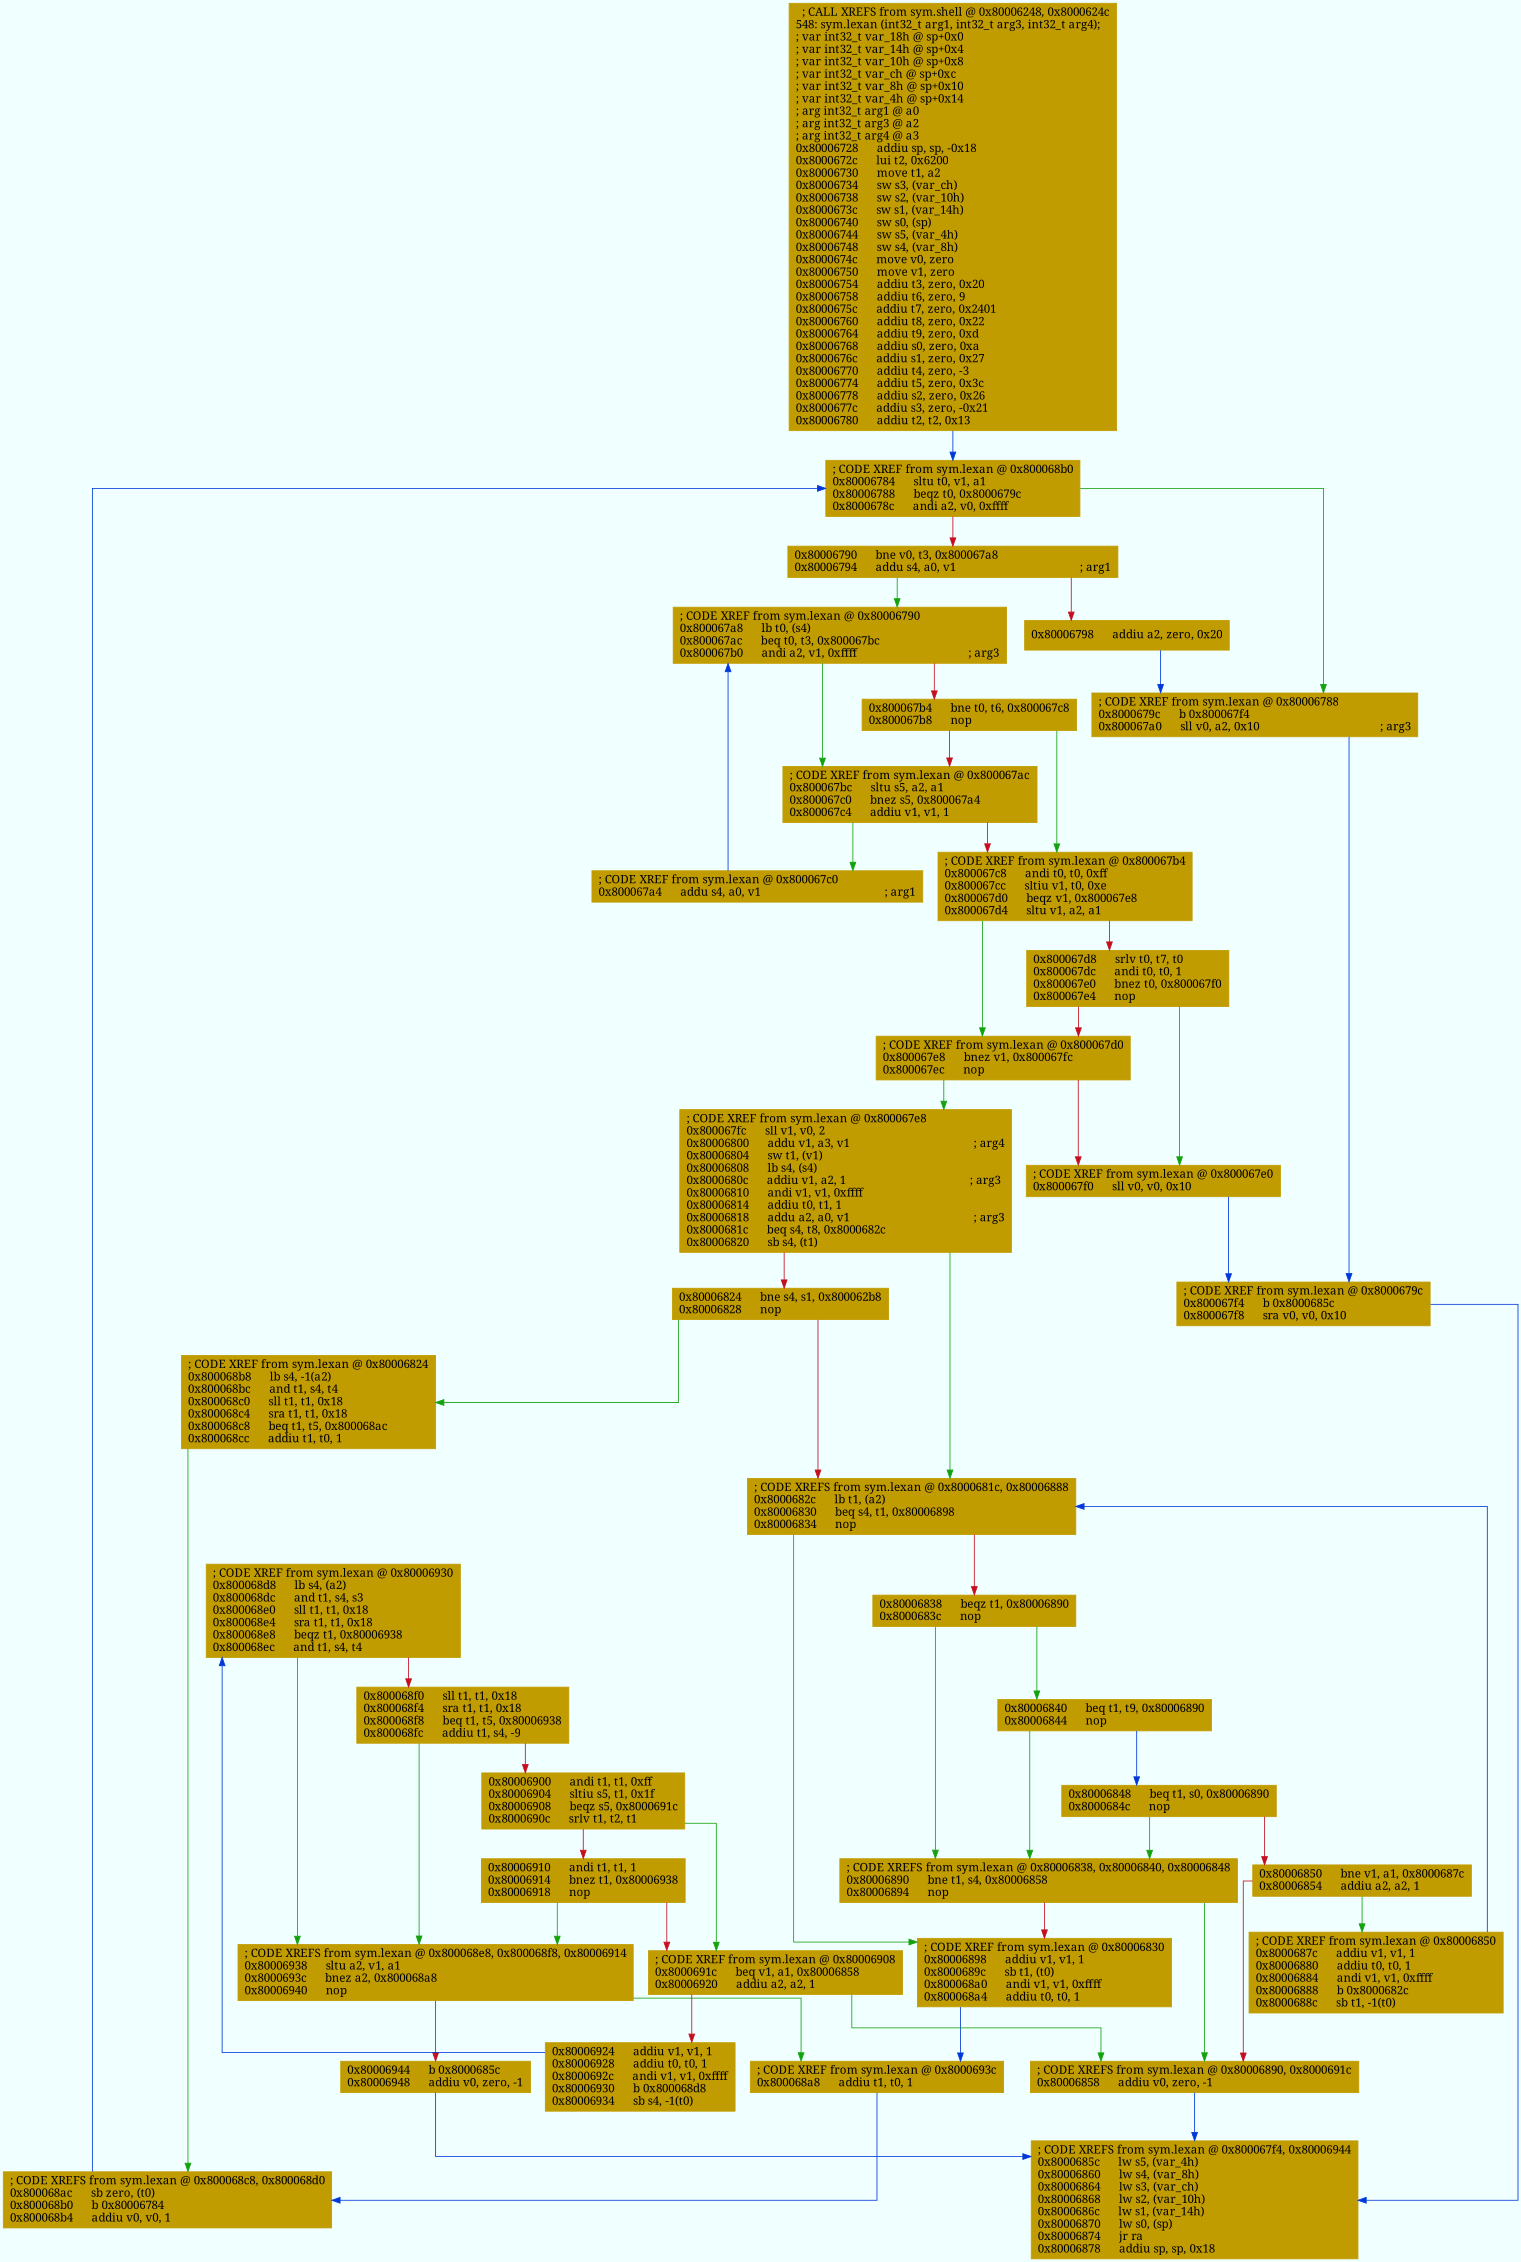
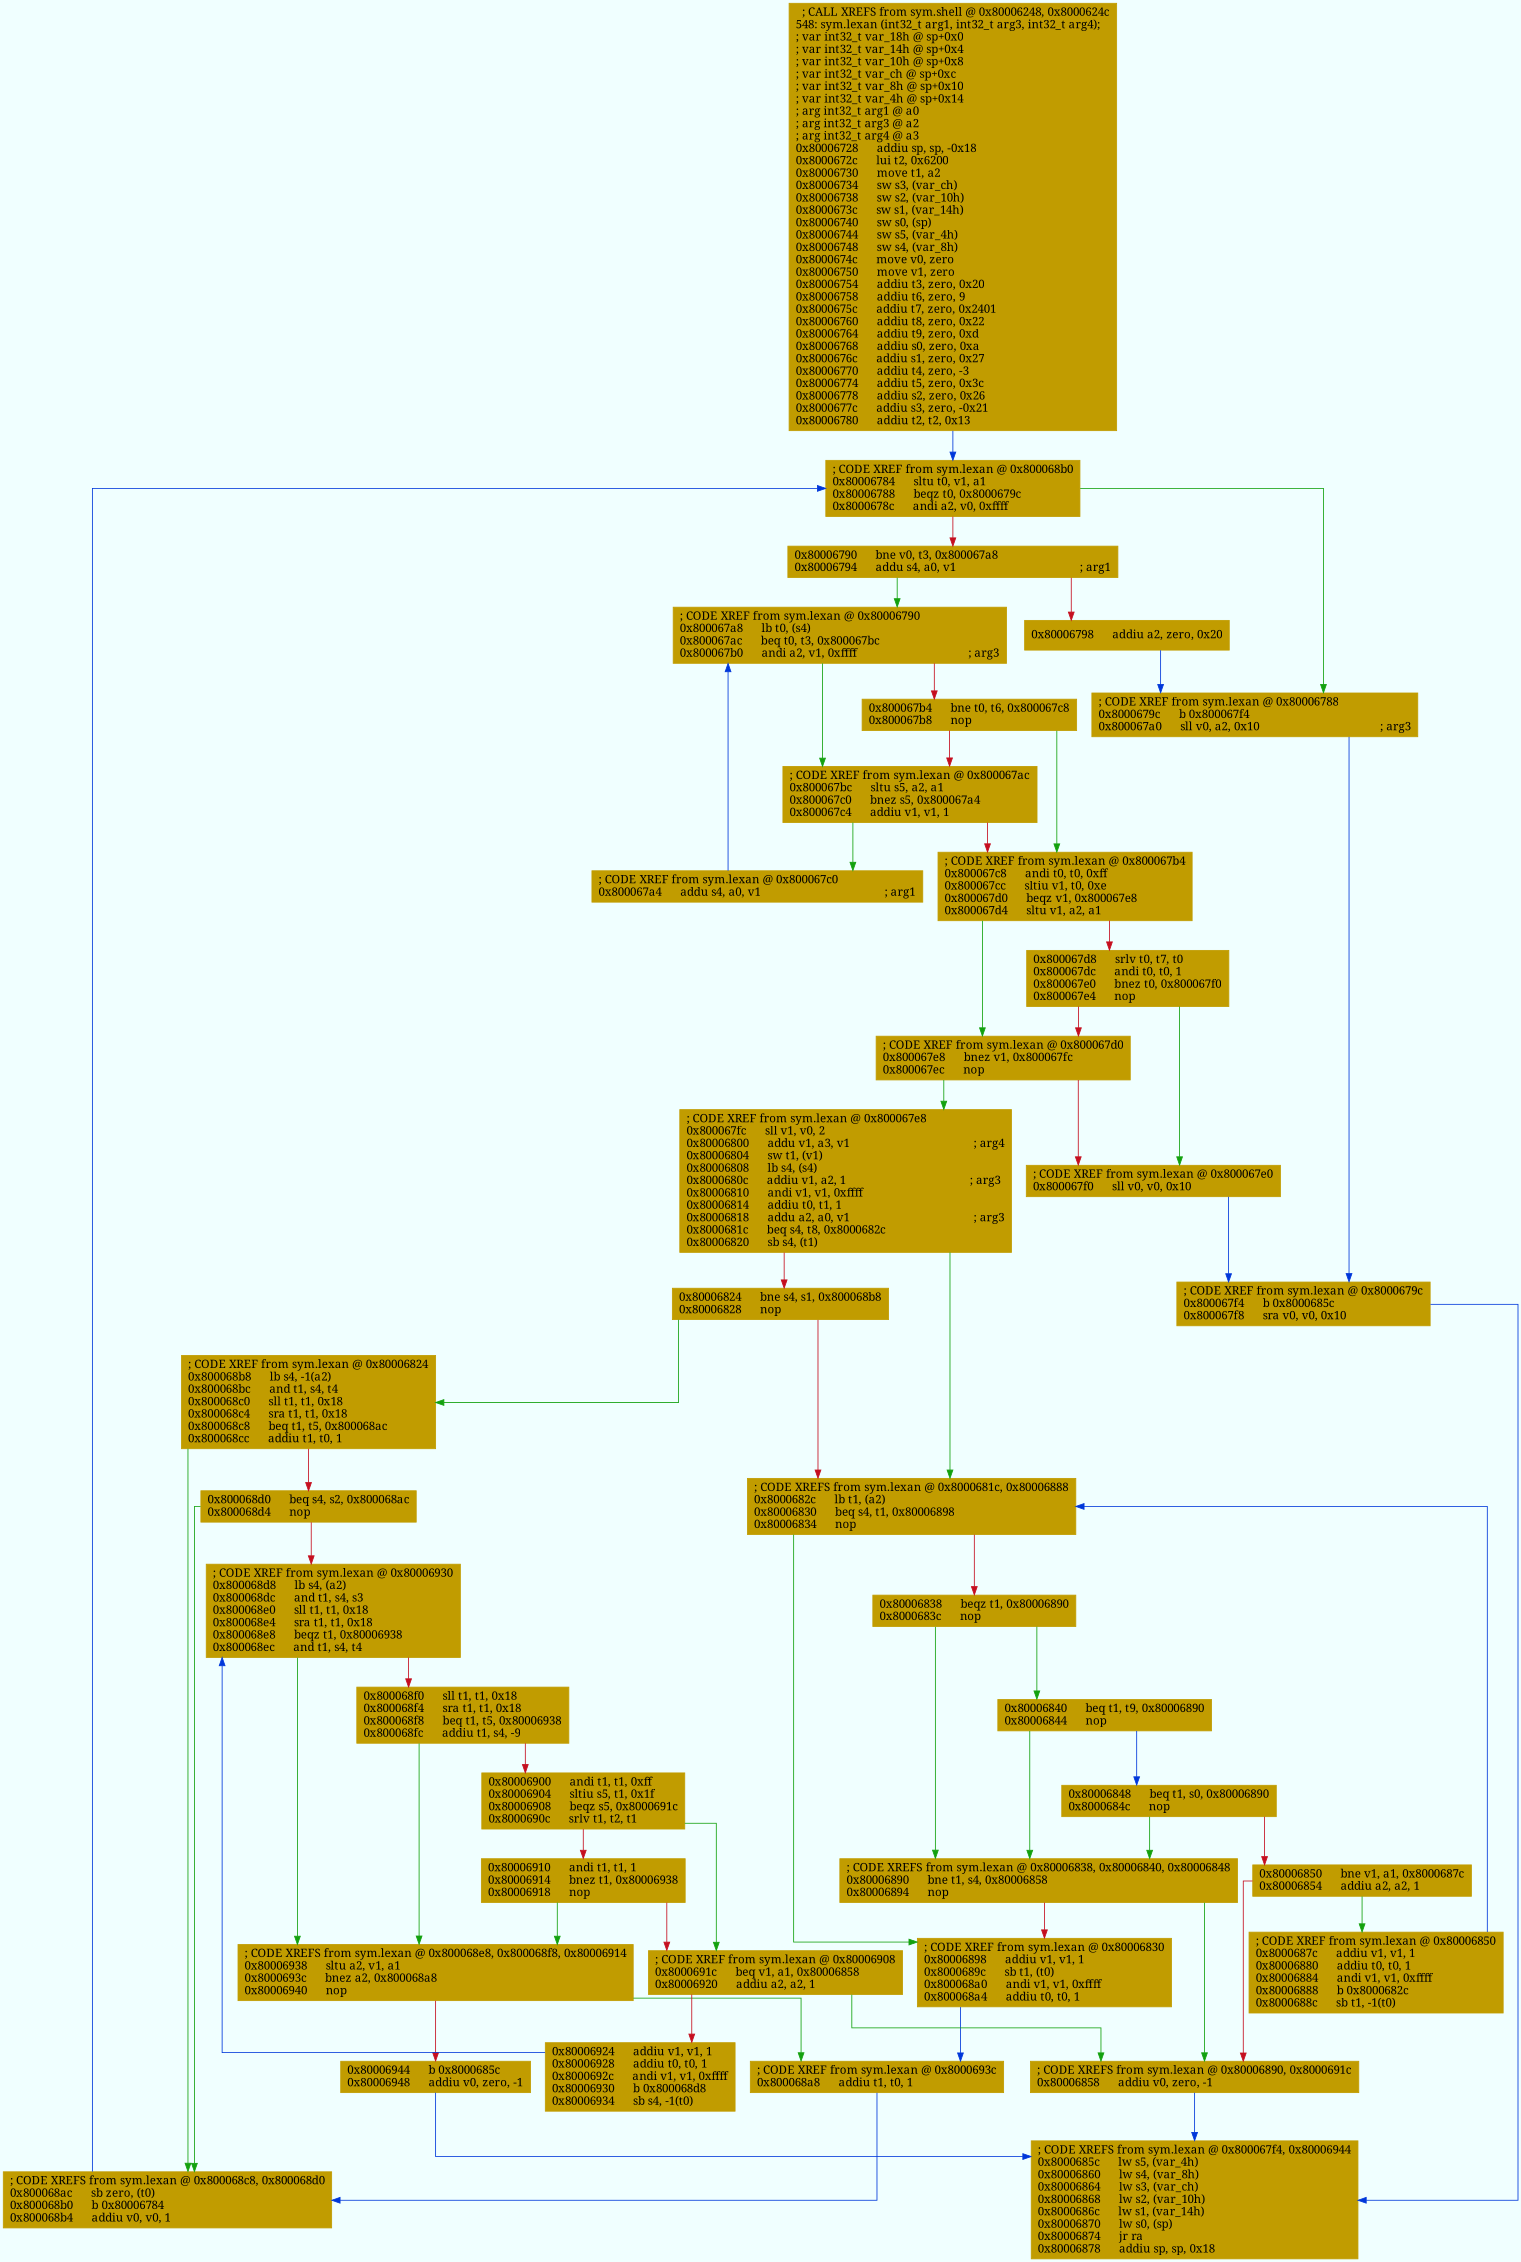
node "0x80006824      bne s4, s1, 0x800062b8 0x80006828      nop": label "0x80006824      bne s4, s1, 0x800062b8 0x80006828      nop" -> "0x80006824      bne s4, s1, 0x800068b8 0x80006828      nop"
node "0x800068d0      beq s4, s2, 0x800068ac 0x800068d4      nop": added
